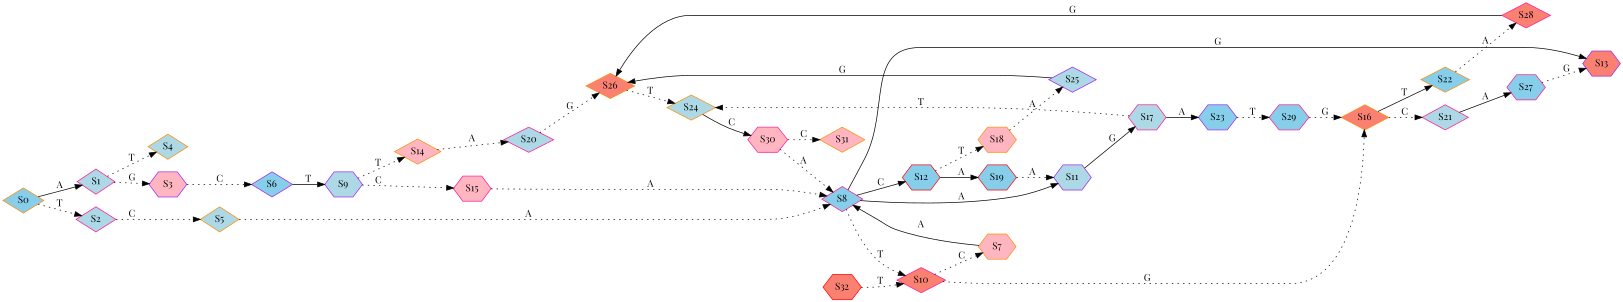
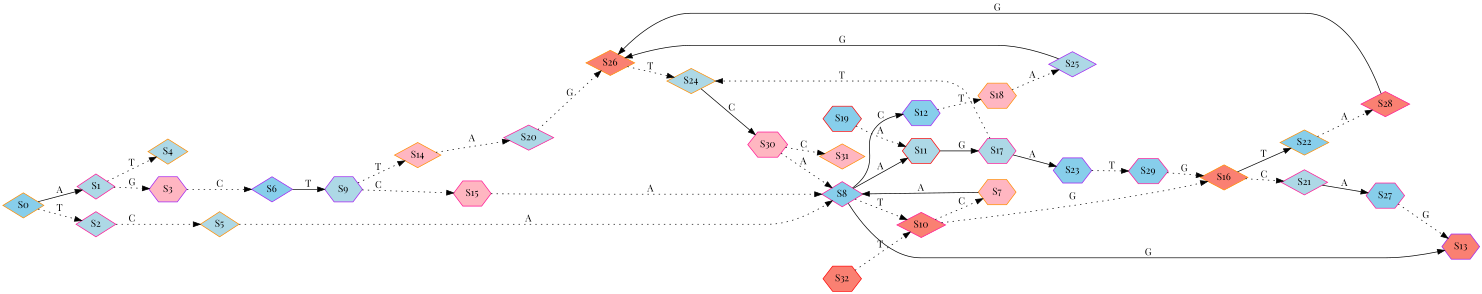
node "S12": color red -> purple
edge "S12" -> "S19": removed, label "A"
node "S11": color purple -> red
